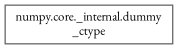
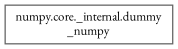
node "numpy.core._internal.dummy _ctype": label "numpy.core._internal.dummy _ctype" -> "numpy.core._internal.dummy _numpy"
